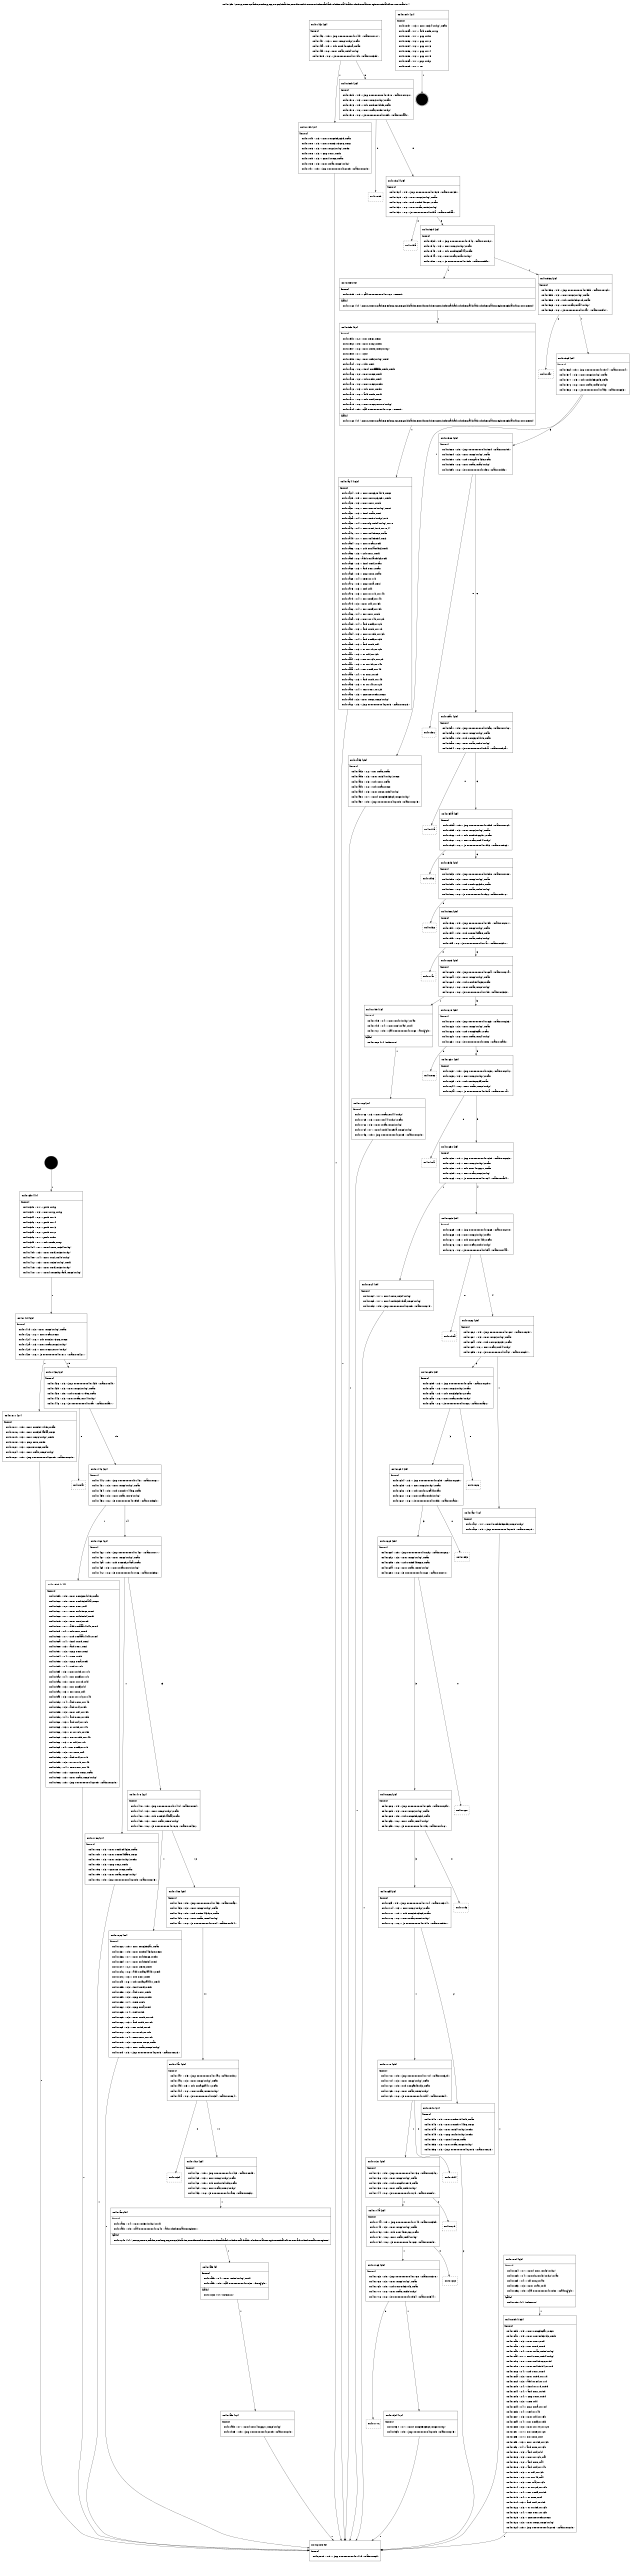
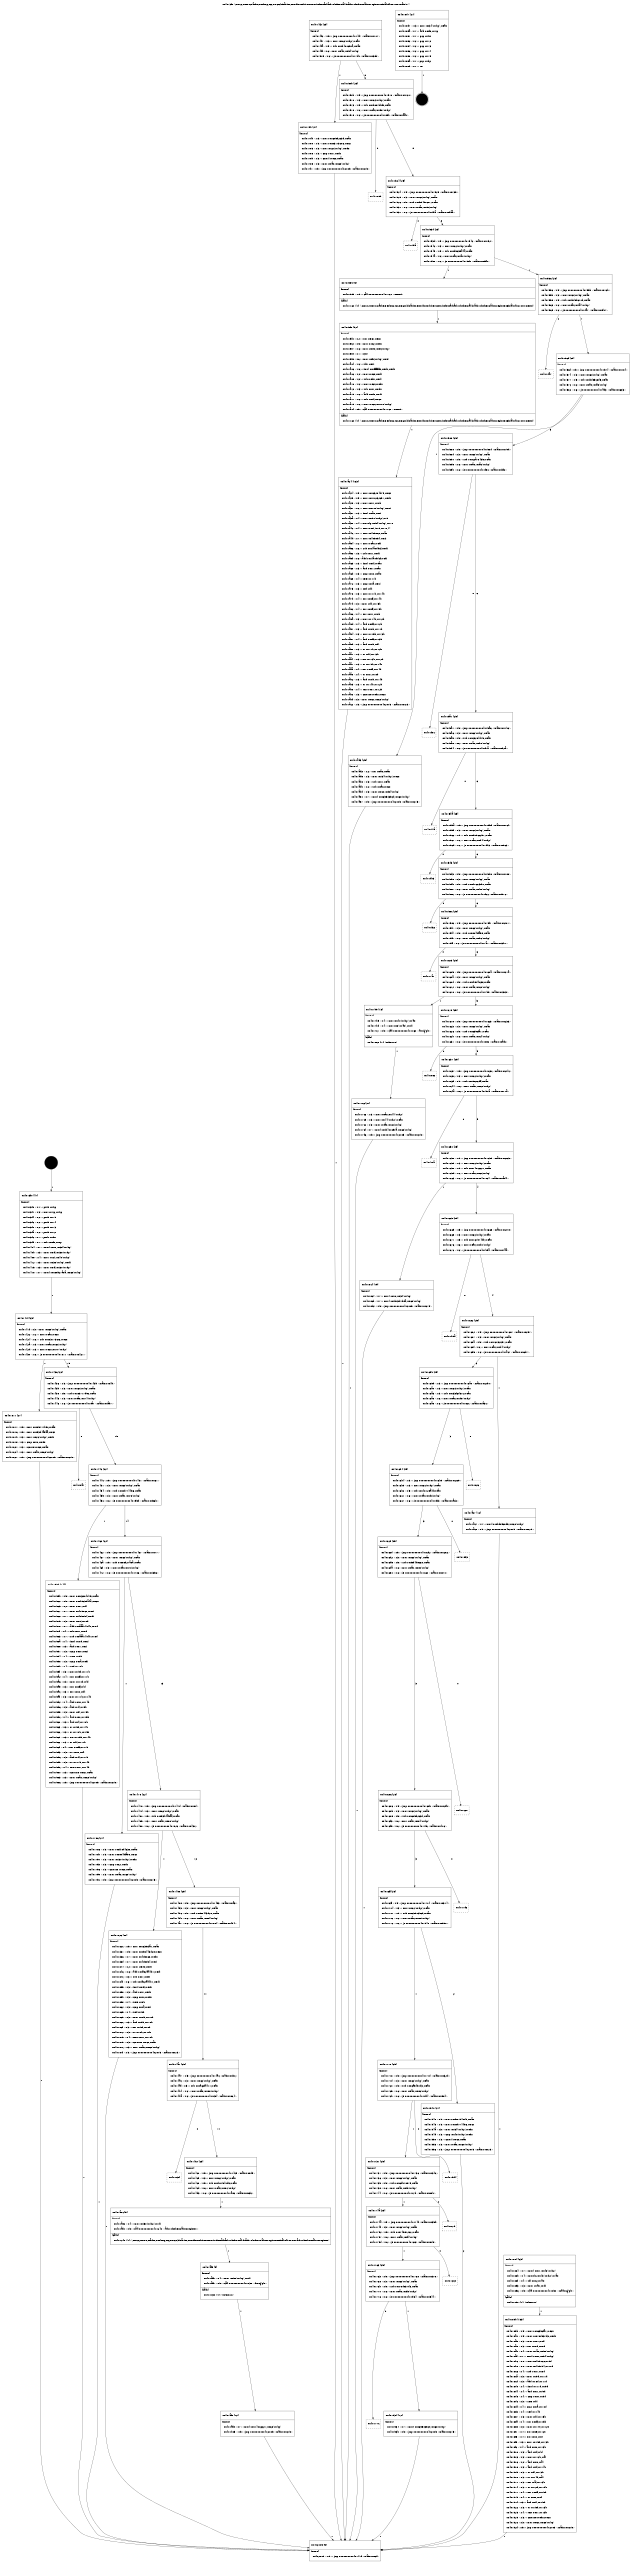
edge "0x4015d3 [25]" -> "0x4015ec [25]": added, label "6"
